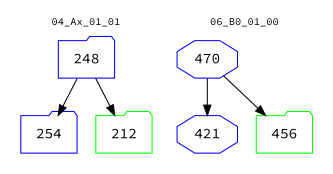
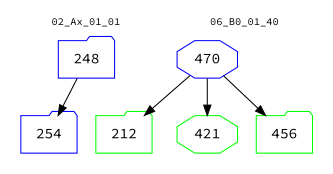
cluster "04_Ax_01_01": label "04_Ax_01_01" -> "02_Ax_01_01"
cluster "06_B0_01_00": label "06_B0_01_00" -> "06_B0_01_40"
edge "248" -> "212": now "470" -> "212"
node "421": color blue -> green
